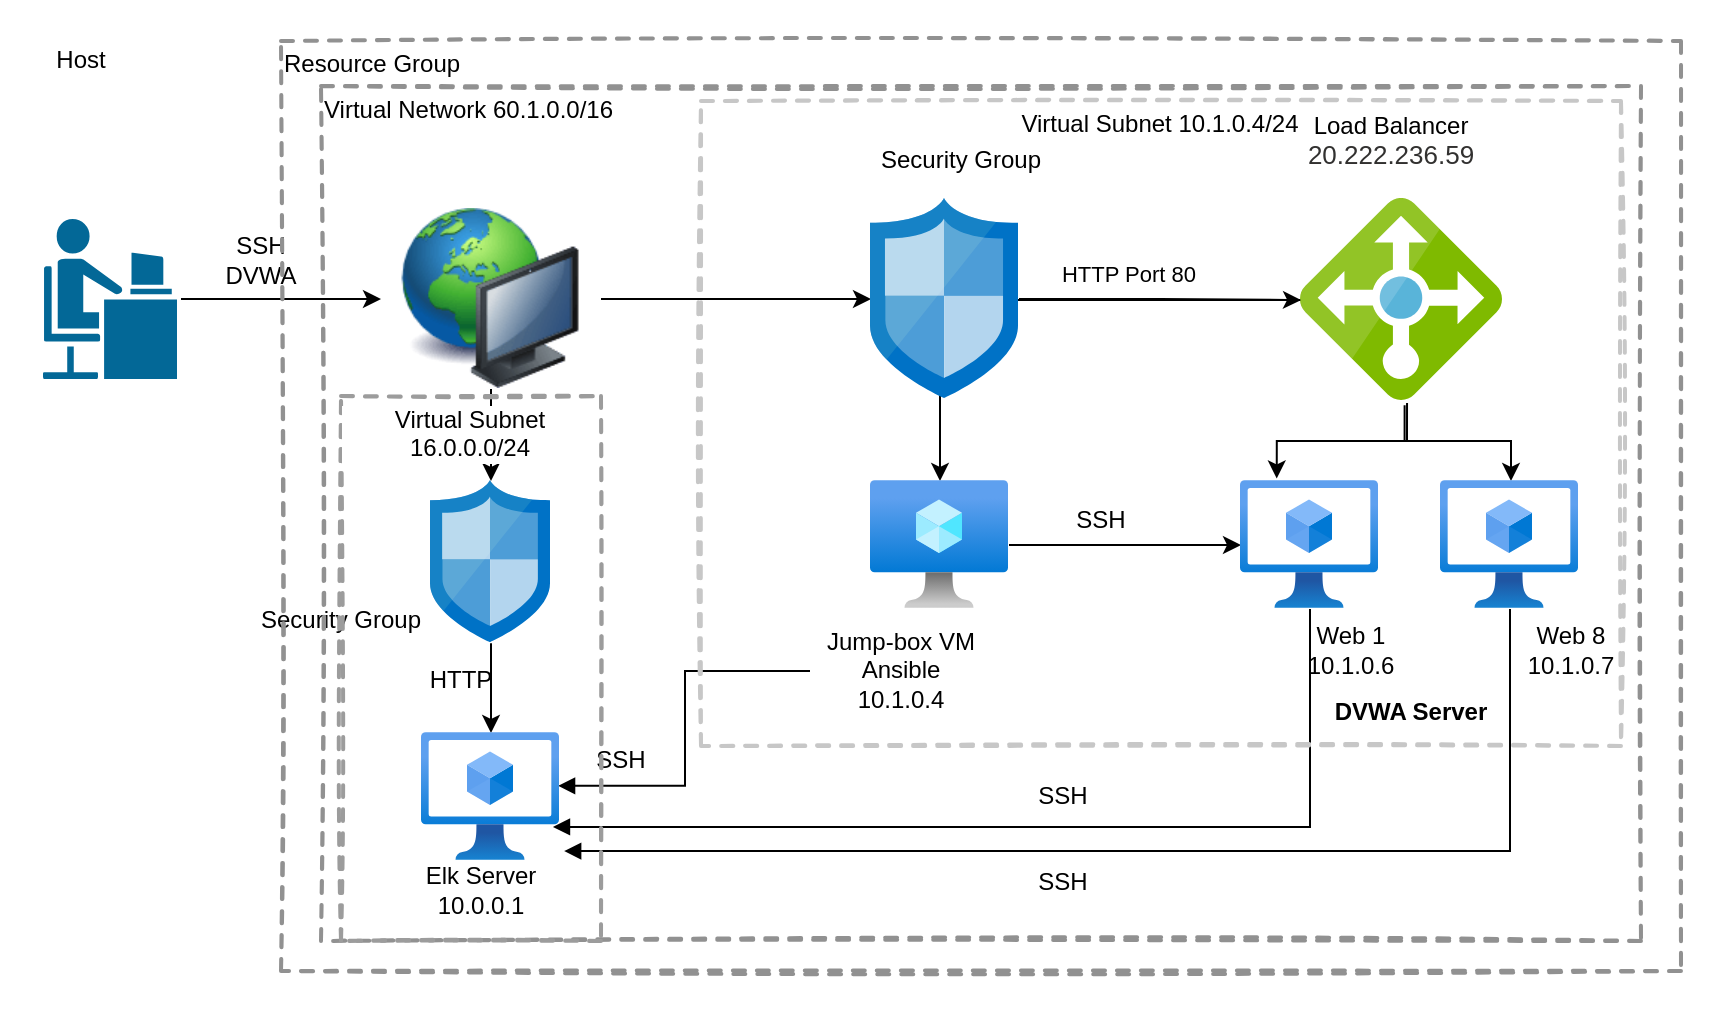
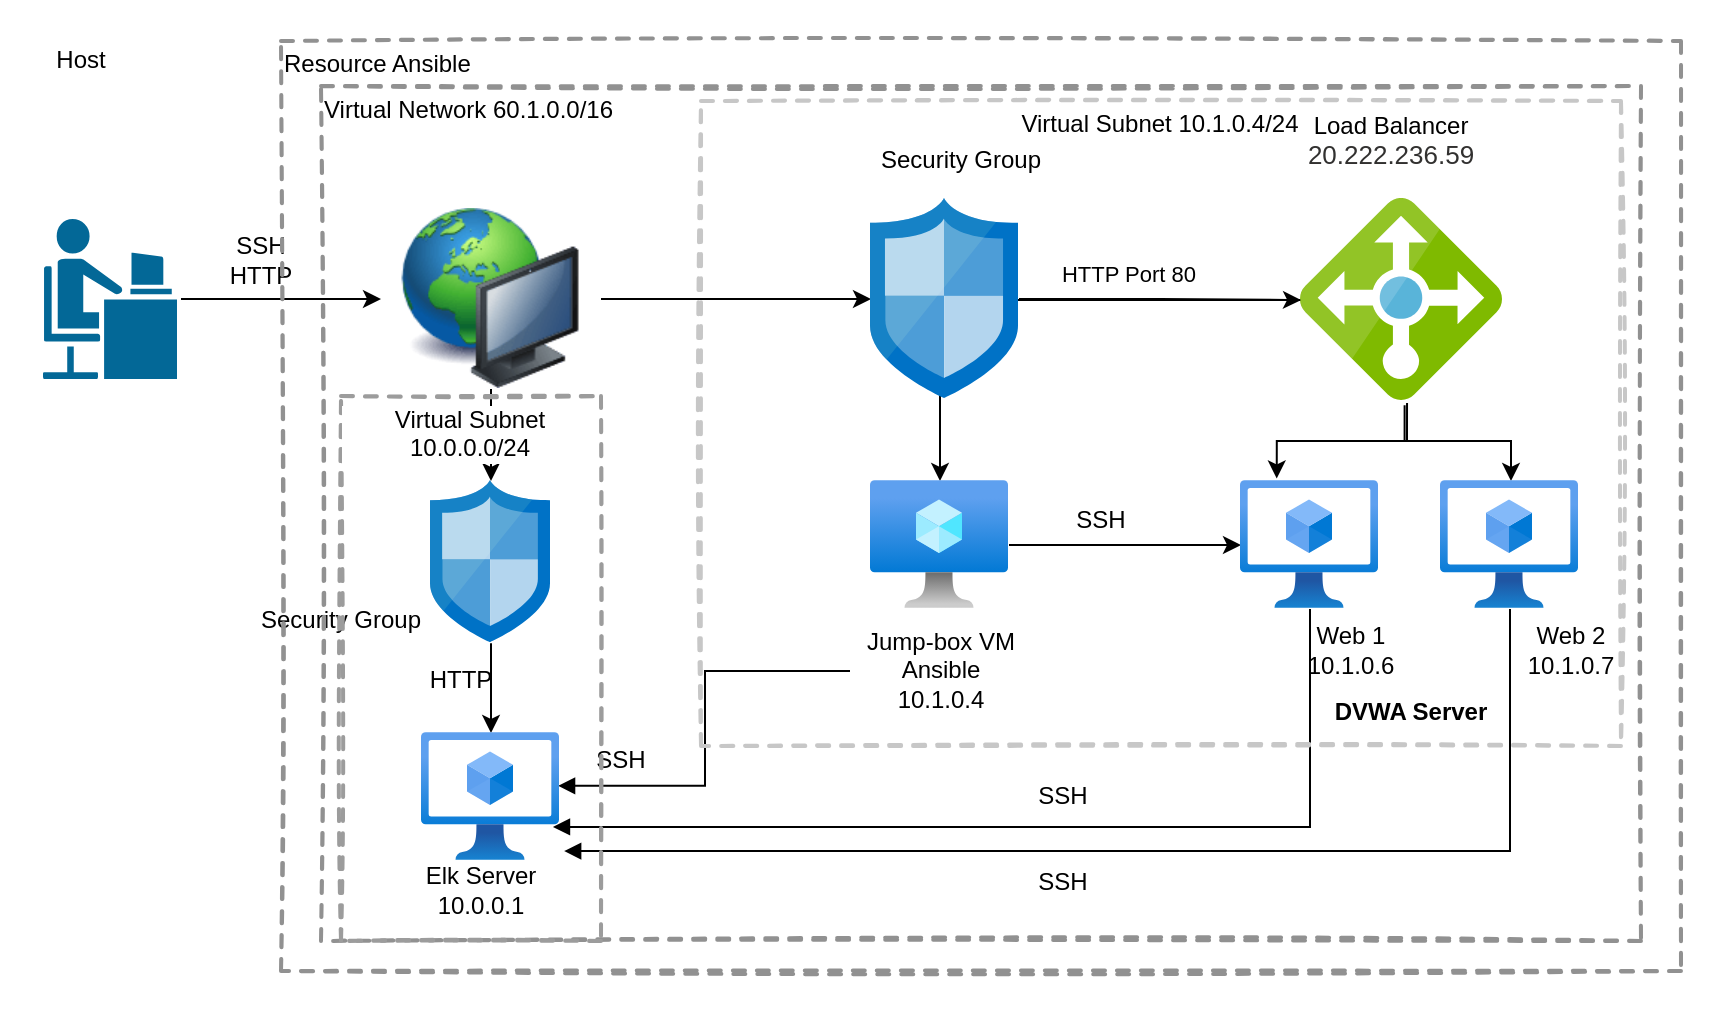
node "Resource Group": label "Resource Group" -> "Resource Ansible"
node "SSH DVWA": label "SSH DVWA" -> "SSH HTTP"
node "Virtual Subnet 16.0.0.0/24": label "Virtual Subnet 16.0.0.0/24" -> "Virtual Subnet 10.0.0.0/24"
node "Web 8 10.1.0.7": label "Web 8 10.1.0.7" -> "Web 2 10.1.0.7"
node "Jump-box VM Ansible 10.1.0.4": moved (900, 671) -> (940, 671)
